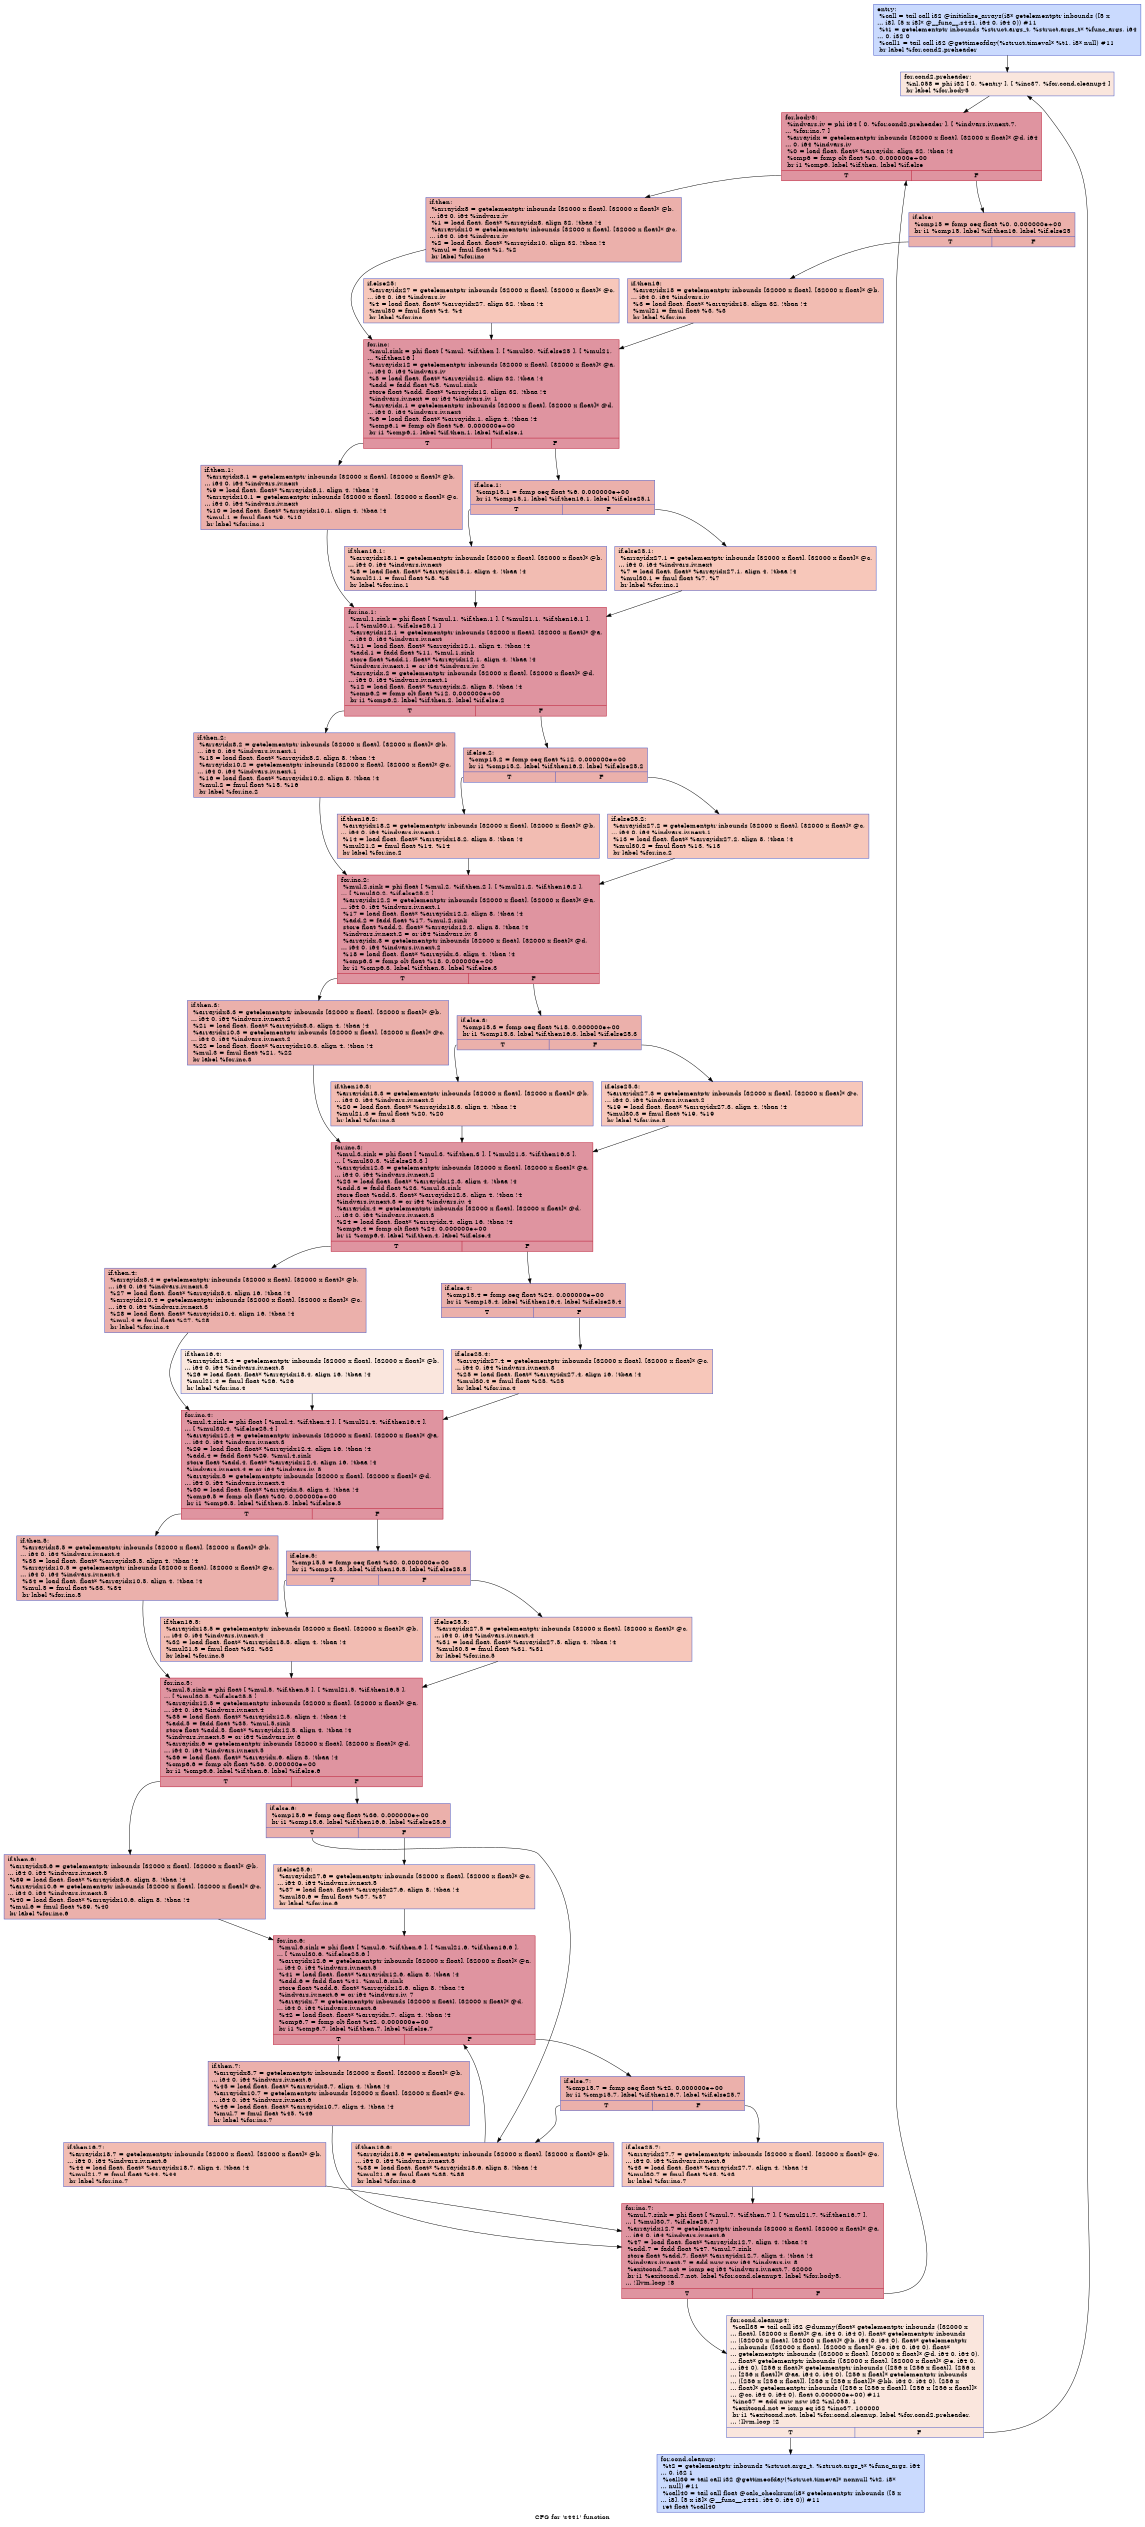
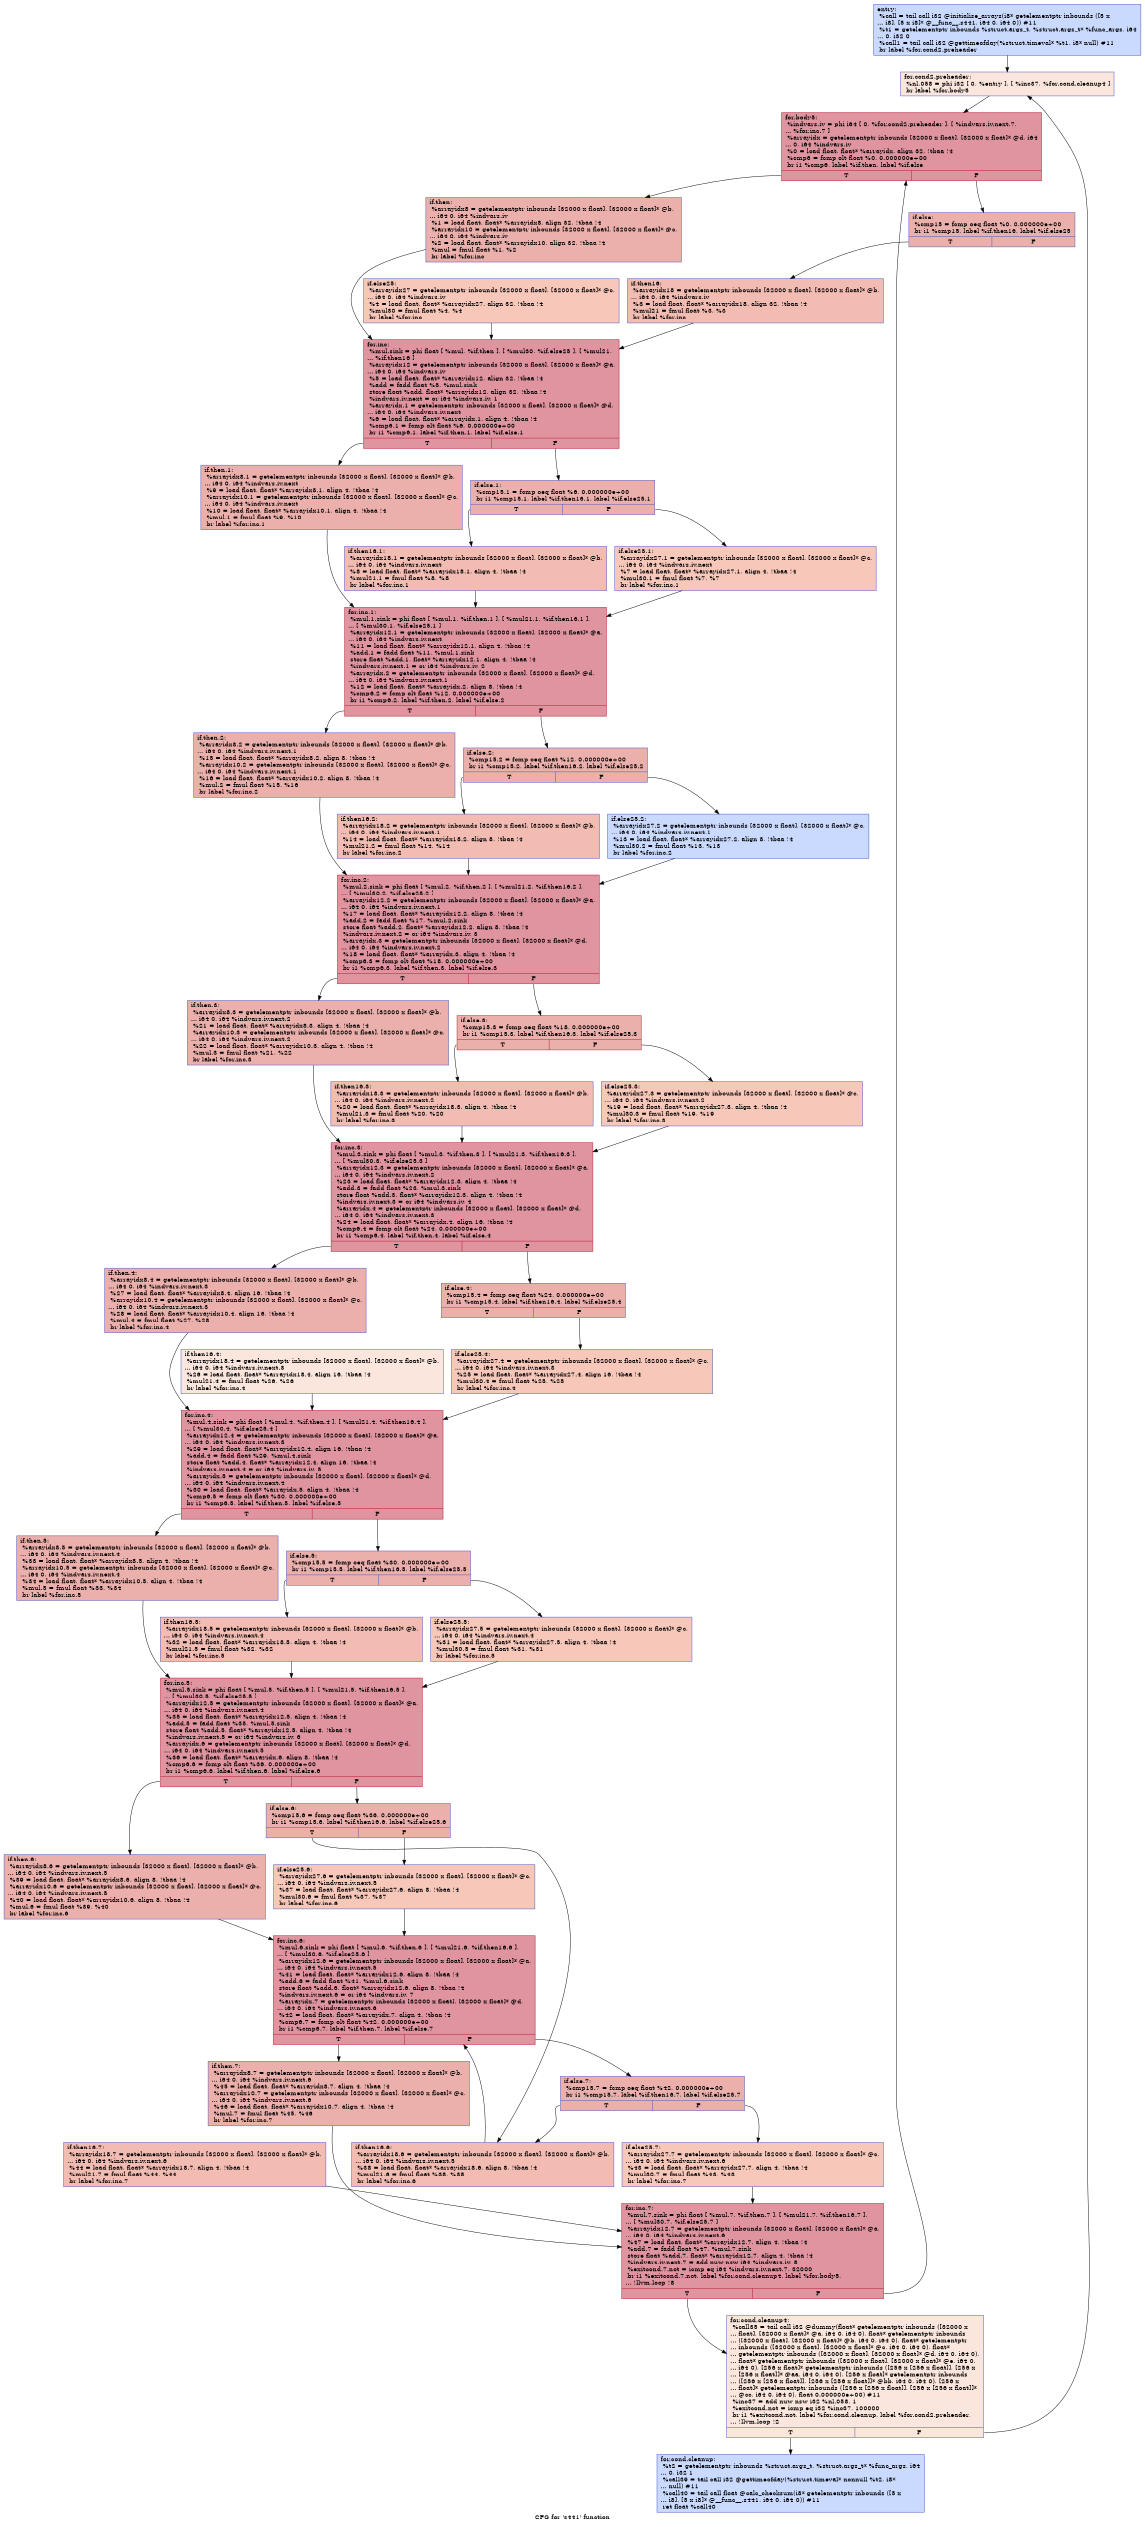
node "if.else25.2:": fillcolor #ec7f6370 -> #88abfd70
node "if.else.3:": color #3d50c3ff -> #b70d28ff
